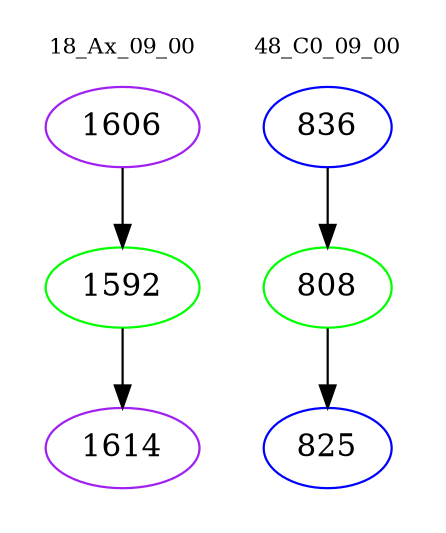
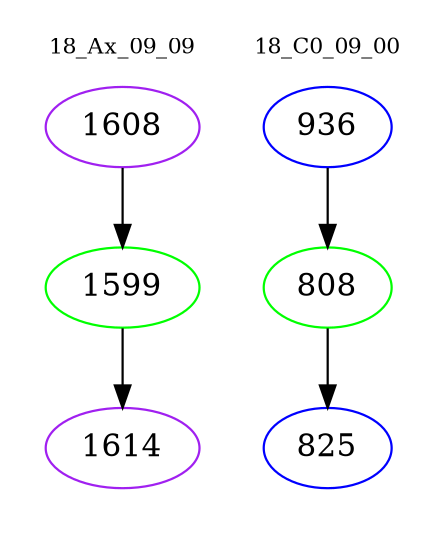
cluster "18_Ax_09_00": label "18_Ax_09_00" -> "18_Ax_09_09"
cluster "48_C0_09_00": label "48_C0_09_00" -> "18_C0_09_00"
node "1606": label "1606" -> "1608"
node "836": label "836" -> "936"
node "1592": label "1592" -> "1599"
